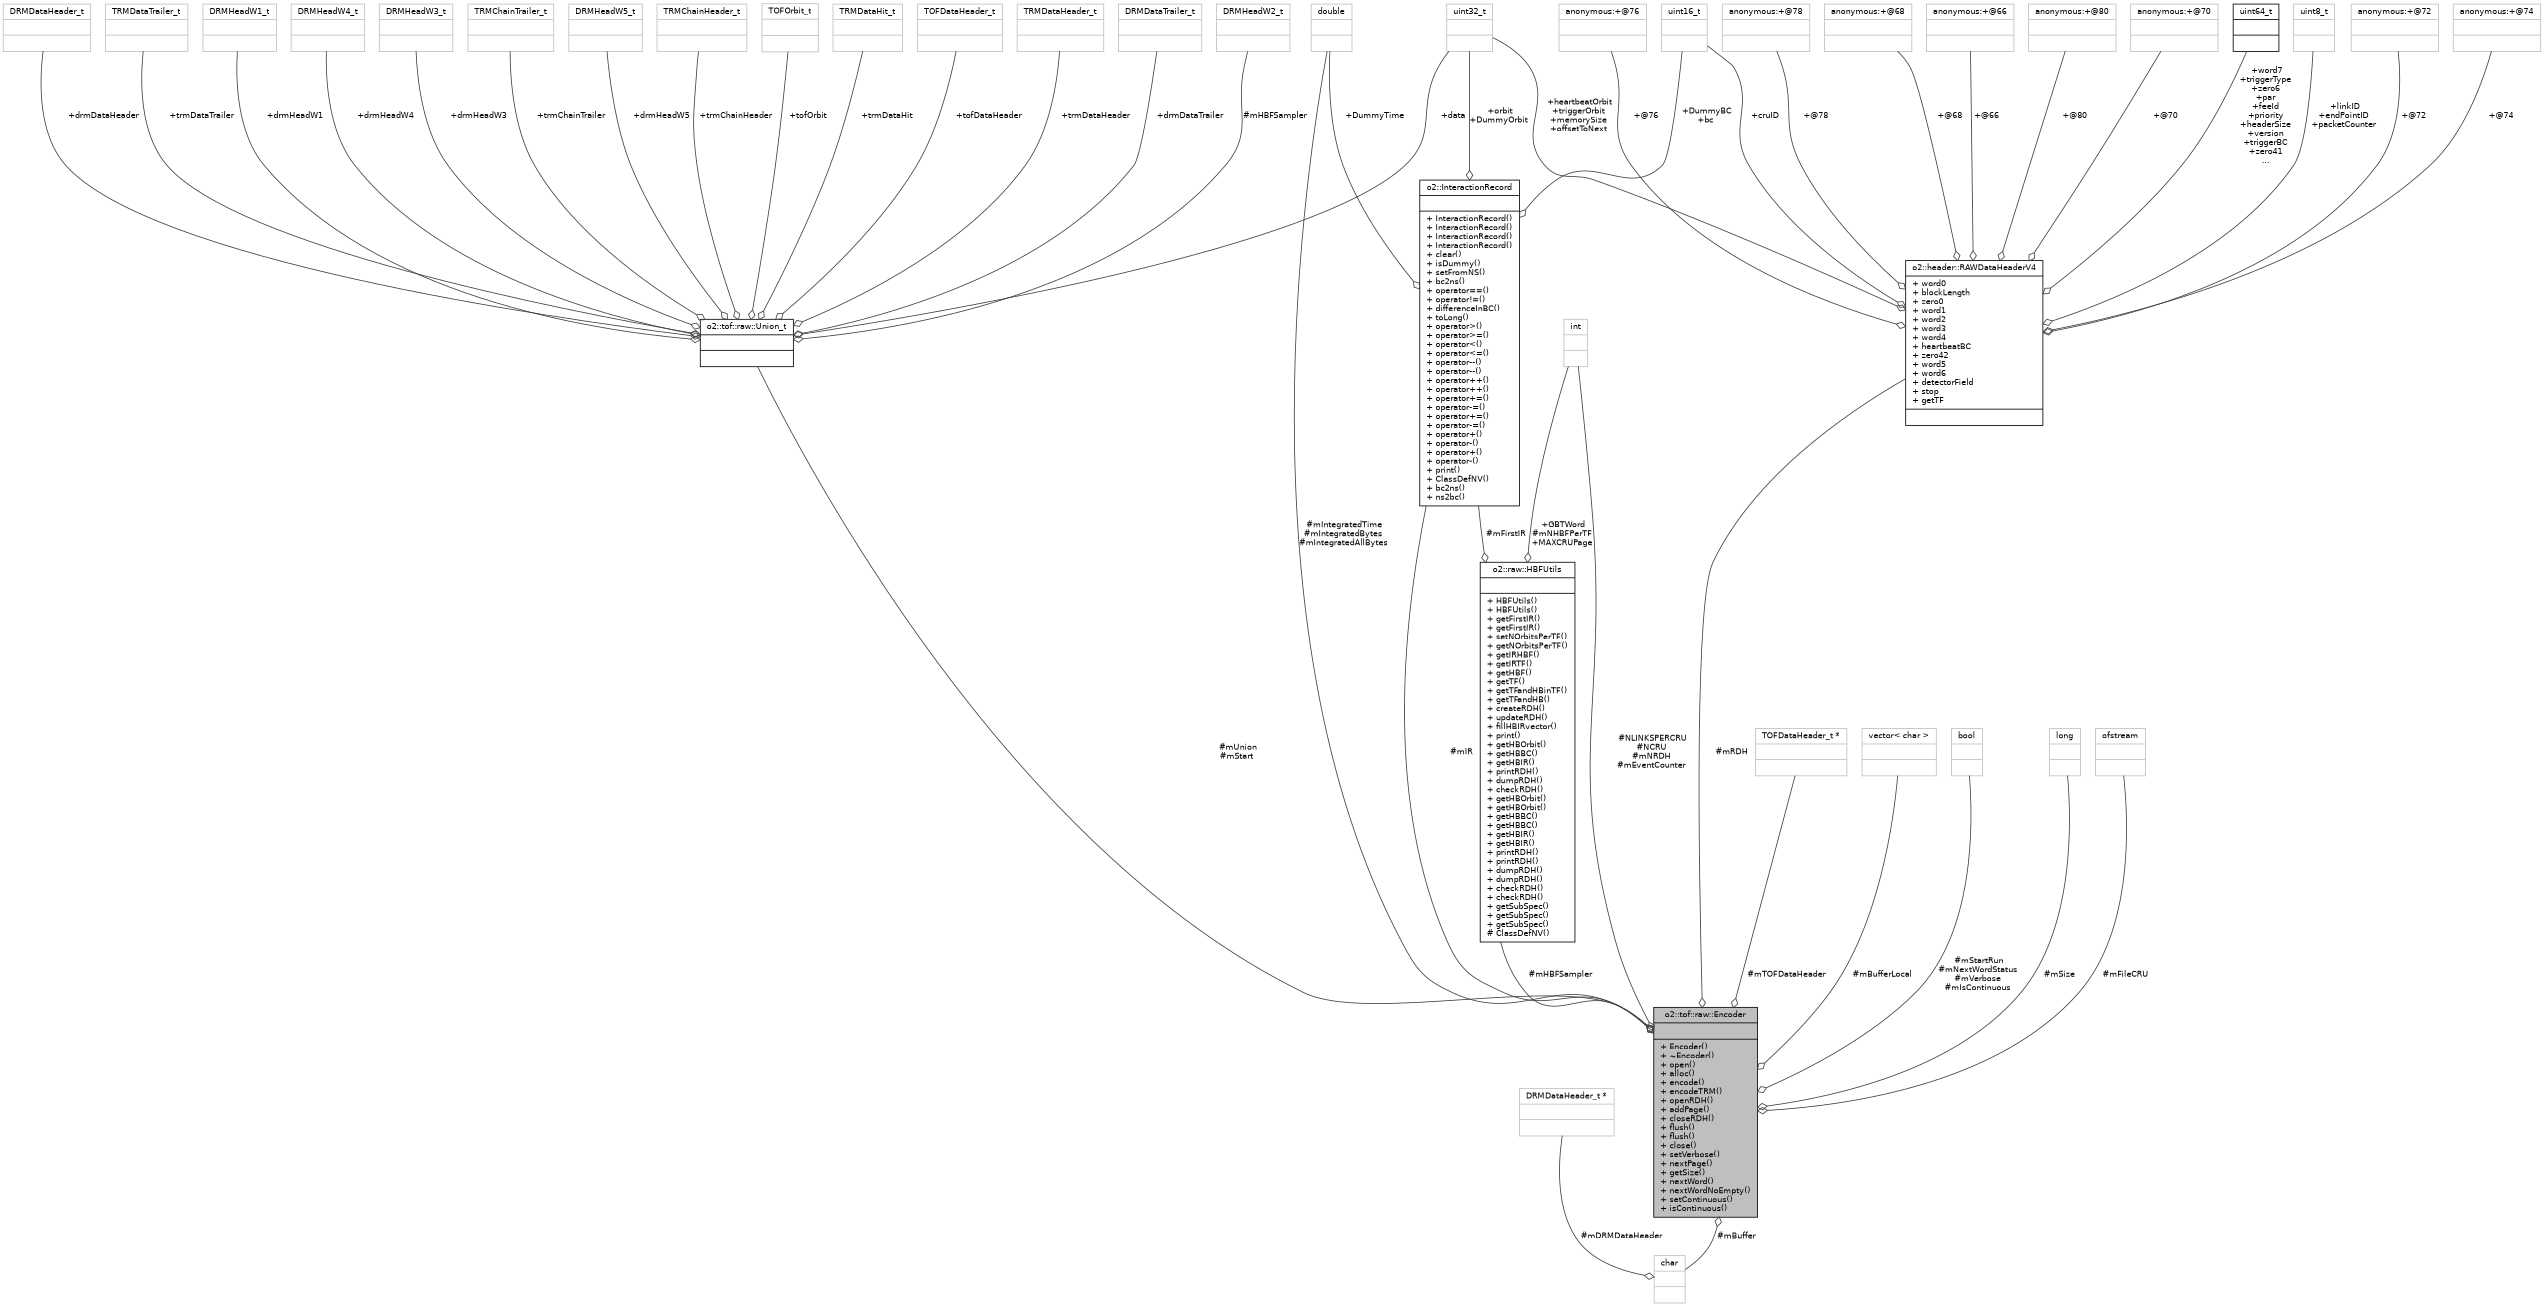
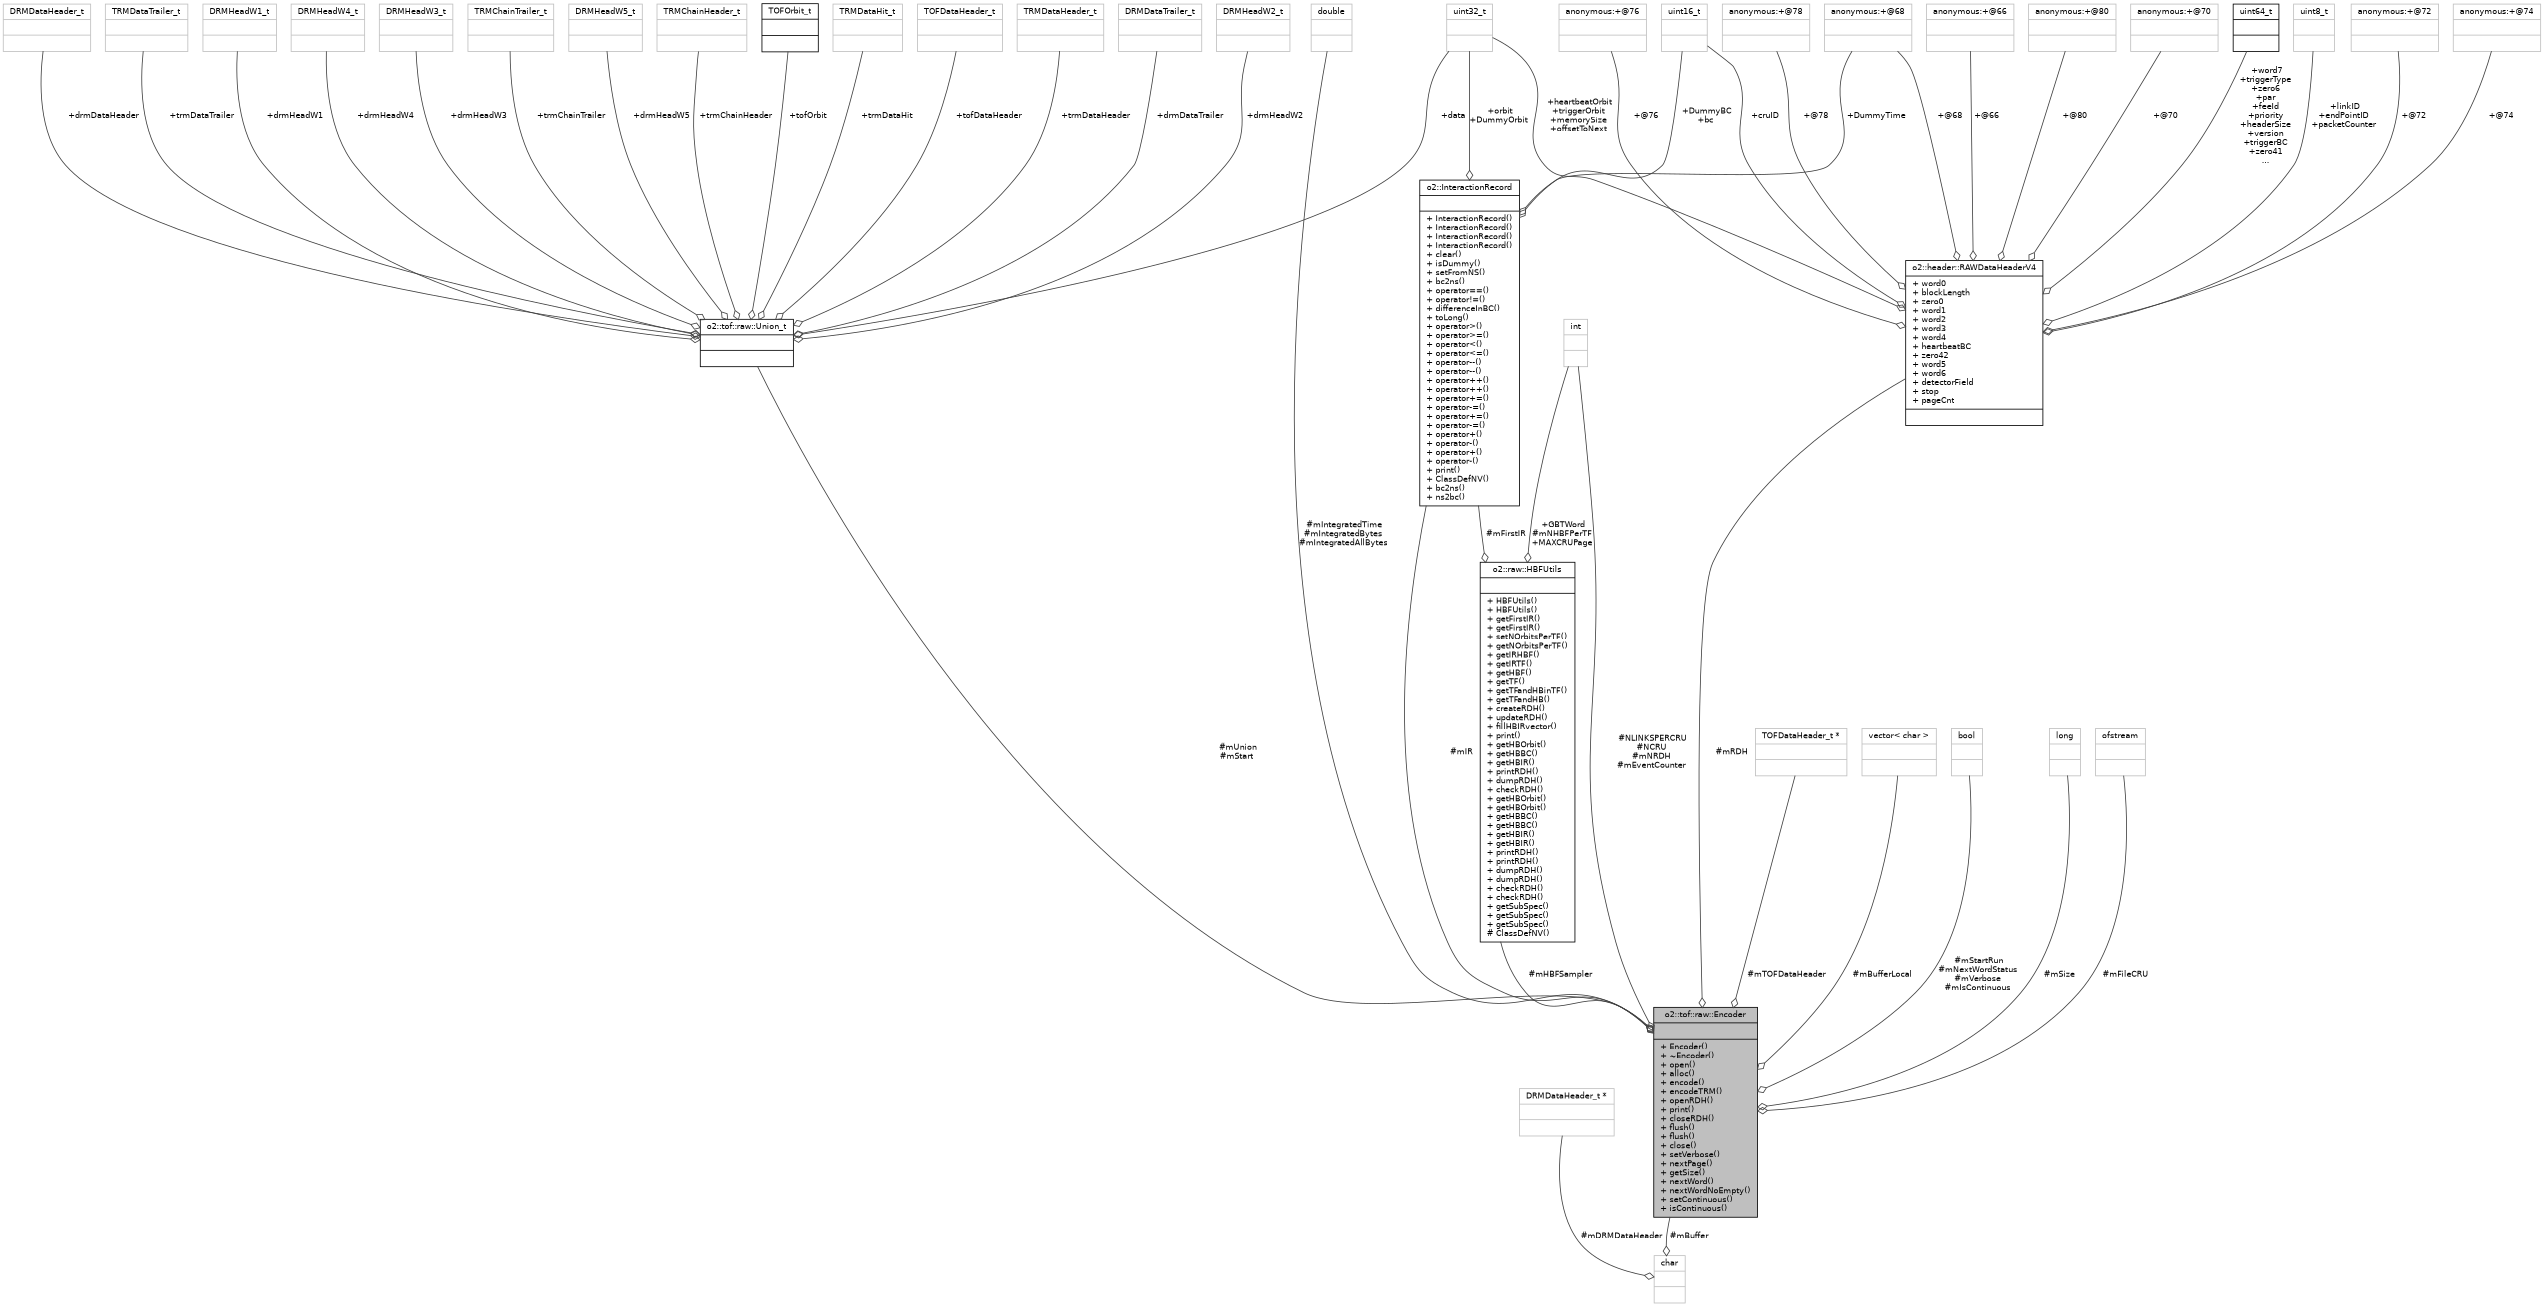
node "TOFOrbit_t": color grey75 -> black
edge "DRMHeadW2_t" -> "o2::tof::raw::Union_t": label " #mHBFSampler" -> " +drmHeadW2"
edge "double" -> "o2::InteractionRecord": now "anonymous:+@68" -> "o2::InteractionRecord"
node "o2::header::RAWDataHeaderV4": text "+ getTF" -> "+ pageCnt"
node "o2::tof::raw::Encoder": text "+ addPage()" -> "+ print()"
edge "char" -> "o2::tof::raw::Encoder": reversed
